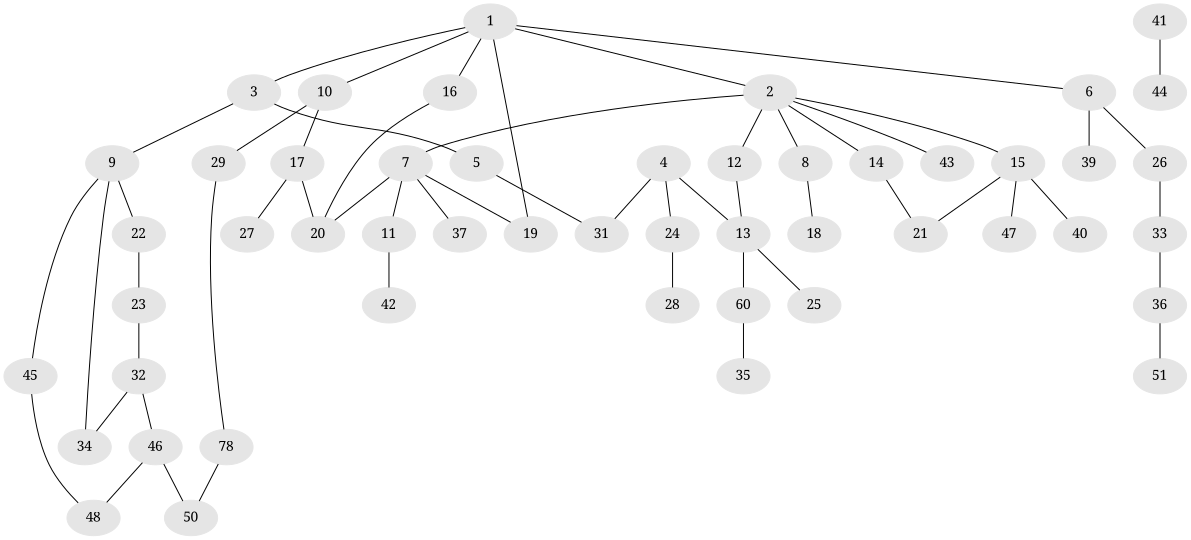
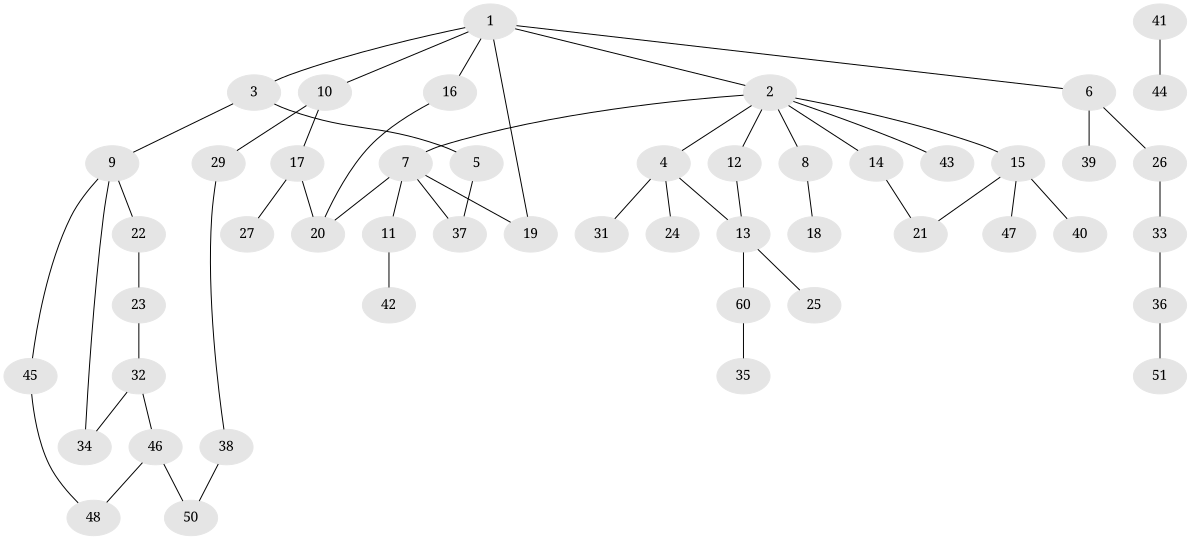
edge "2" -- "4": added
edge "5" -- "31": now "5" -- "37"
node "28": removed
node "78": label "78" -> "38"
